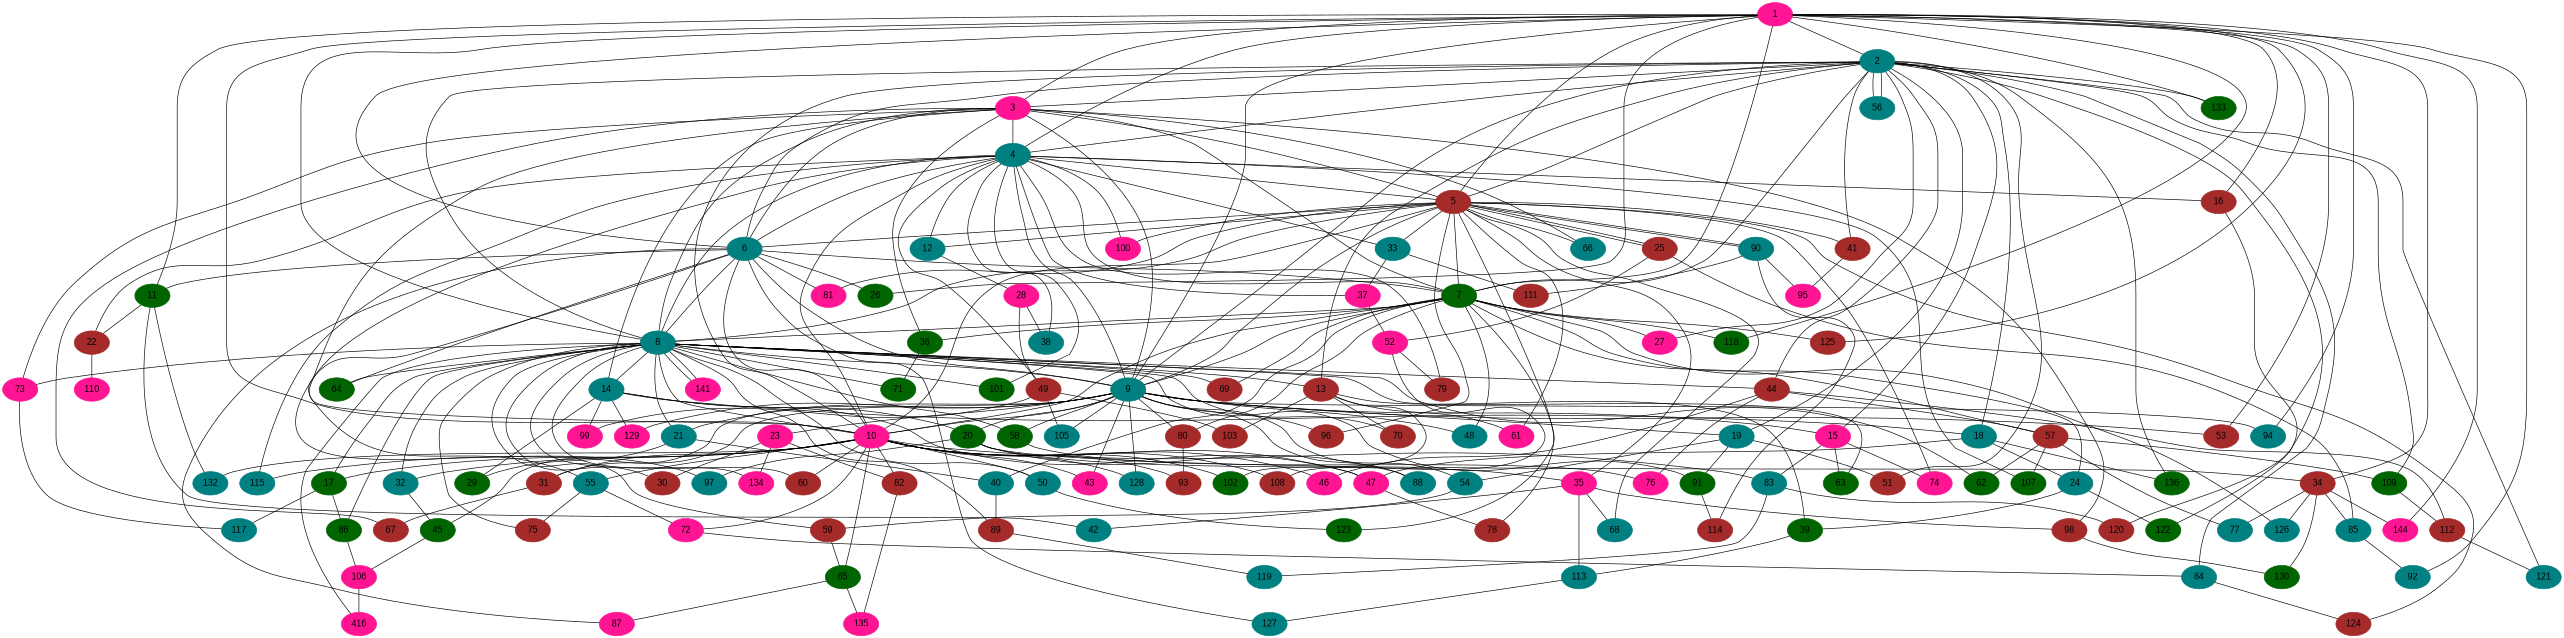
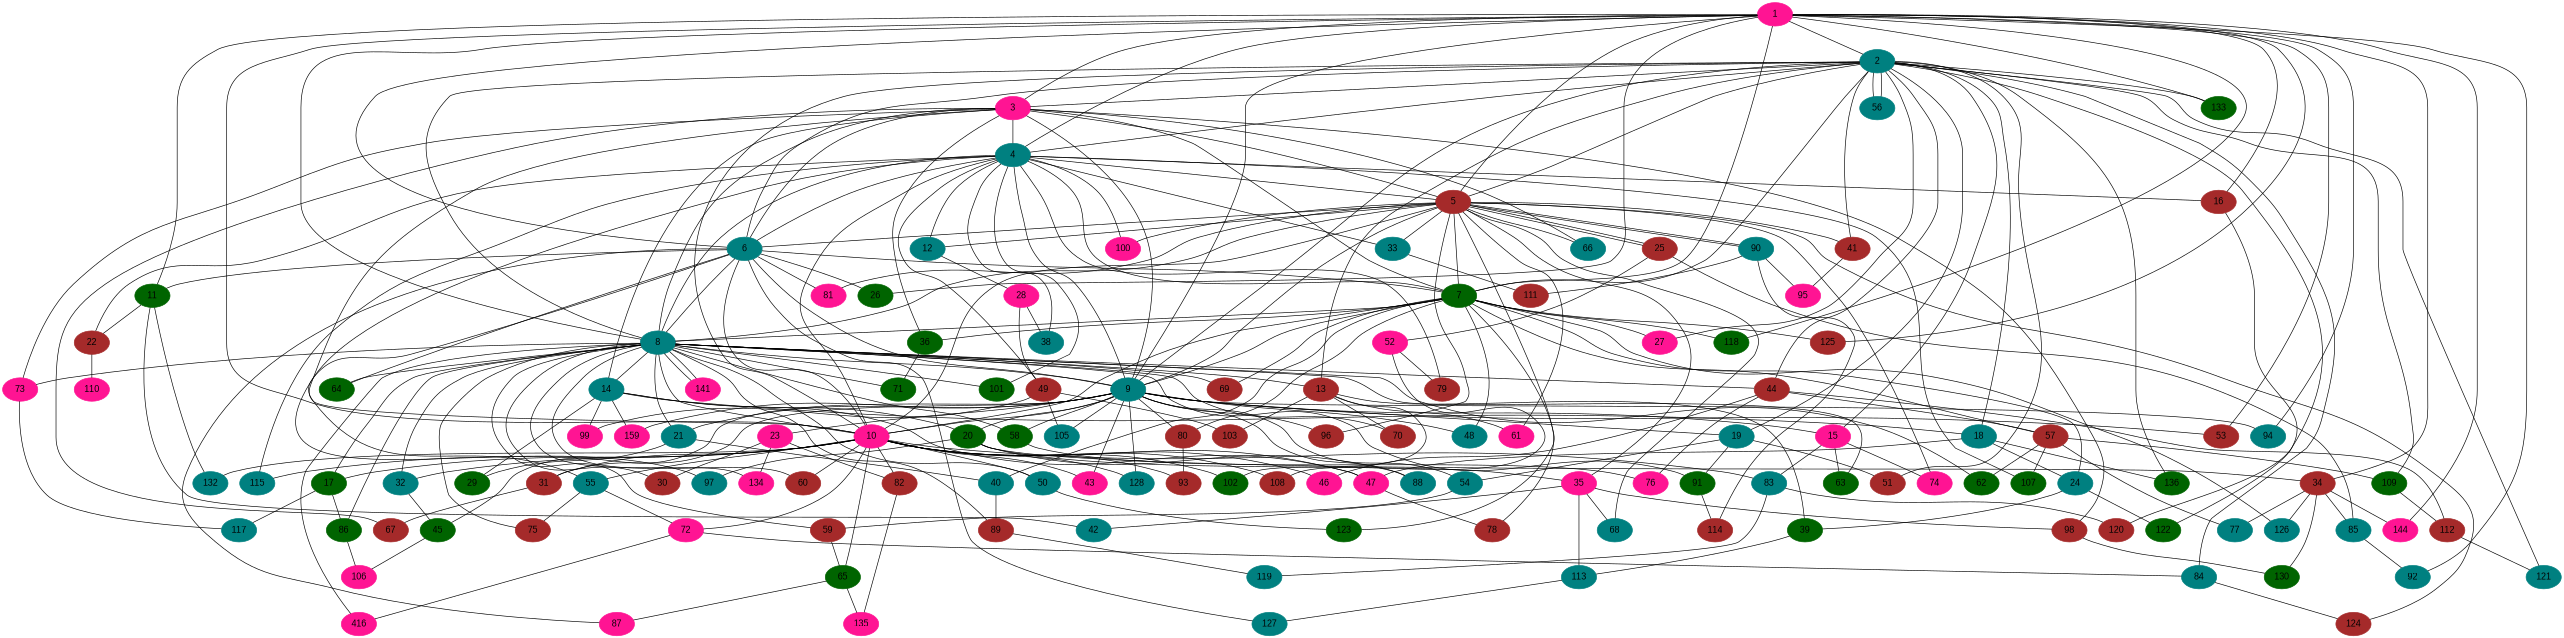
node "37": removed
node "129": label "129" -> "159"
edge "106" -- "416": now "72" -- "416"
